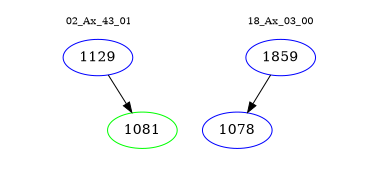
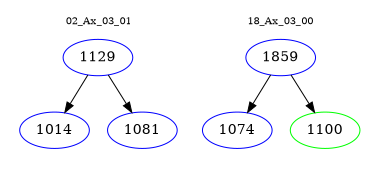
cluster "02_Ax_43_01": label "02_Ax_43_01" -> "02_Ax_03_01"
node "1014": added
node "1081": color green -> blue
node "1078": label "1078" -> "1074"
node "1100": added
